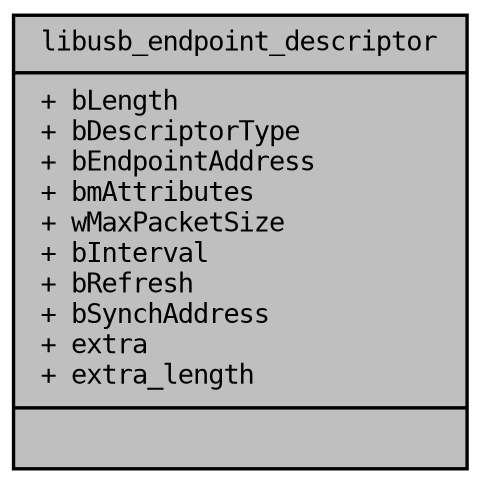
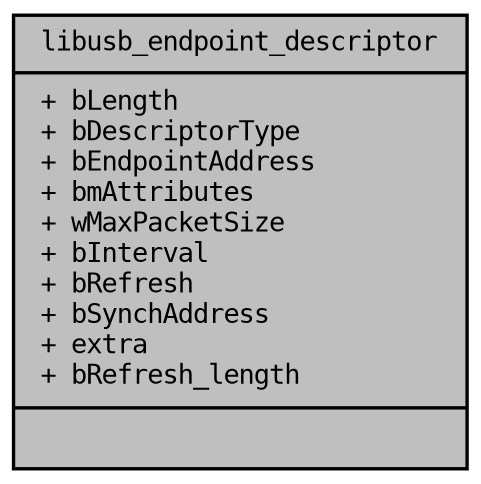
node "libusb_endpoint_descriptor": text "+ extra_length" -> "+ bRefresh_length"
